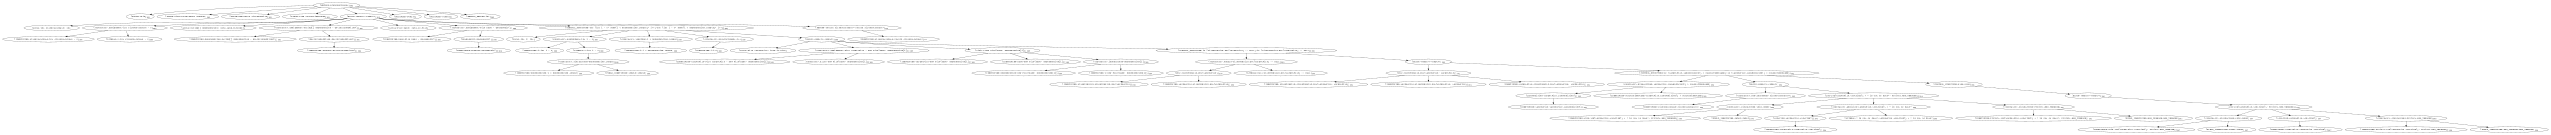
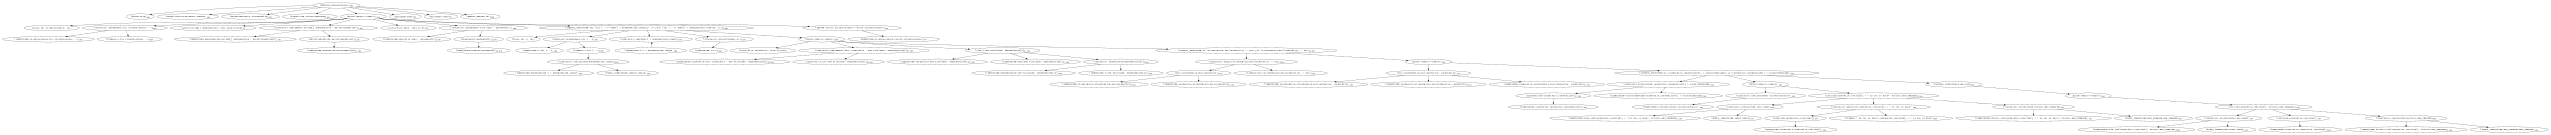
edge "(<operator>.lessThan,i < dependencies.length)" -> "(IDENTIFIER,i,i < dependencies.length)": reversed
